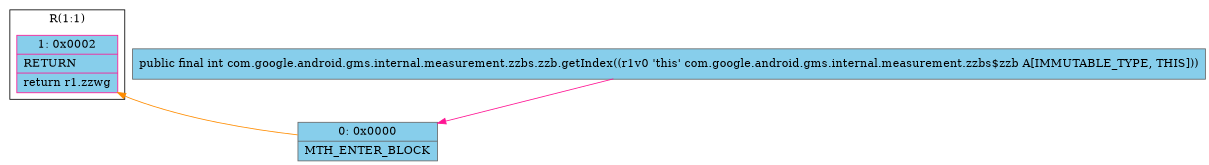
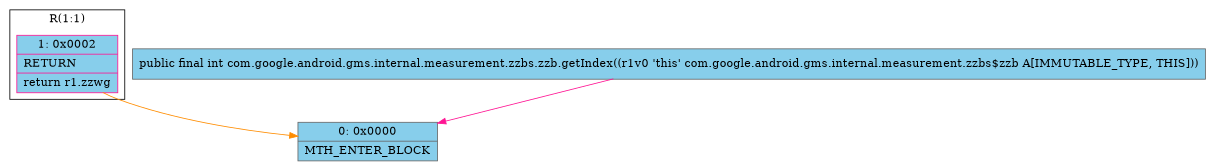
edge "0: 0x0000" -> "1: 0x0002": reversed
